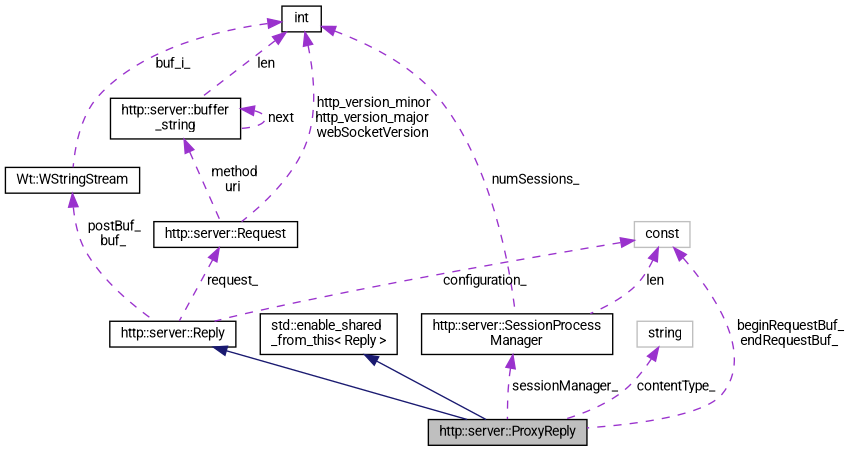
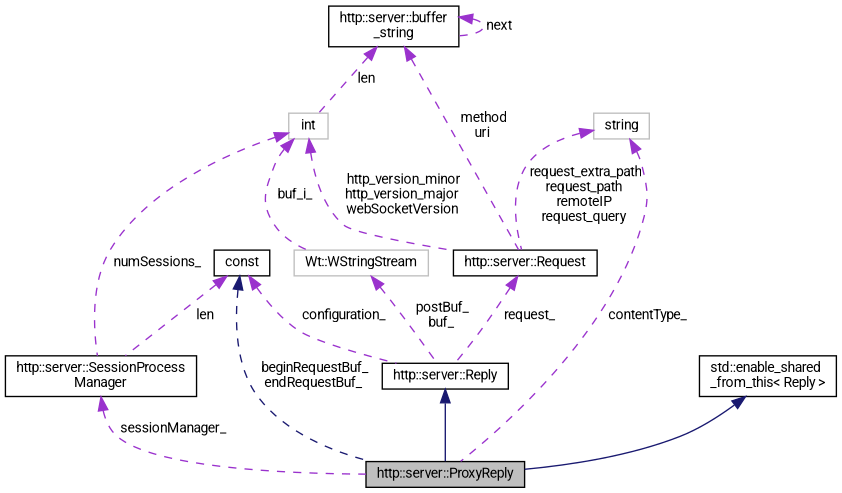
node "int": color black -> grey75
edge "http::server::buffer _string" -> "int": reversed
edge "http::server::Request" -> "string": added, label "request_extra_path request_path remoteIP request_query"
node "Wt::WStringStream": color black -> grey75
node "const": color grey75 -> black
edge "http::server::ProxyReply" -> "const": color darkorchid3 -> midnightblue
